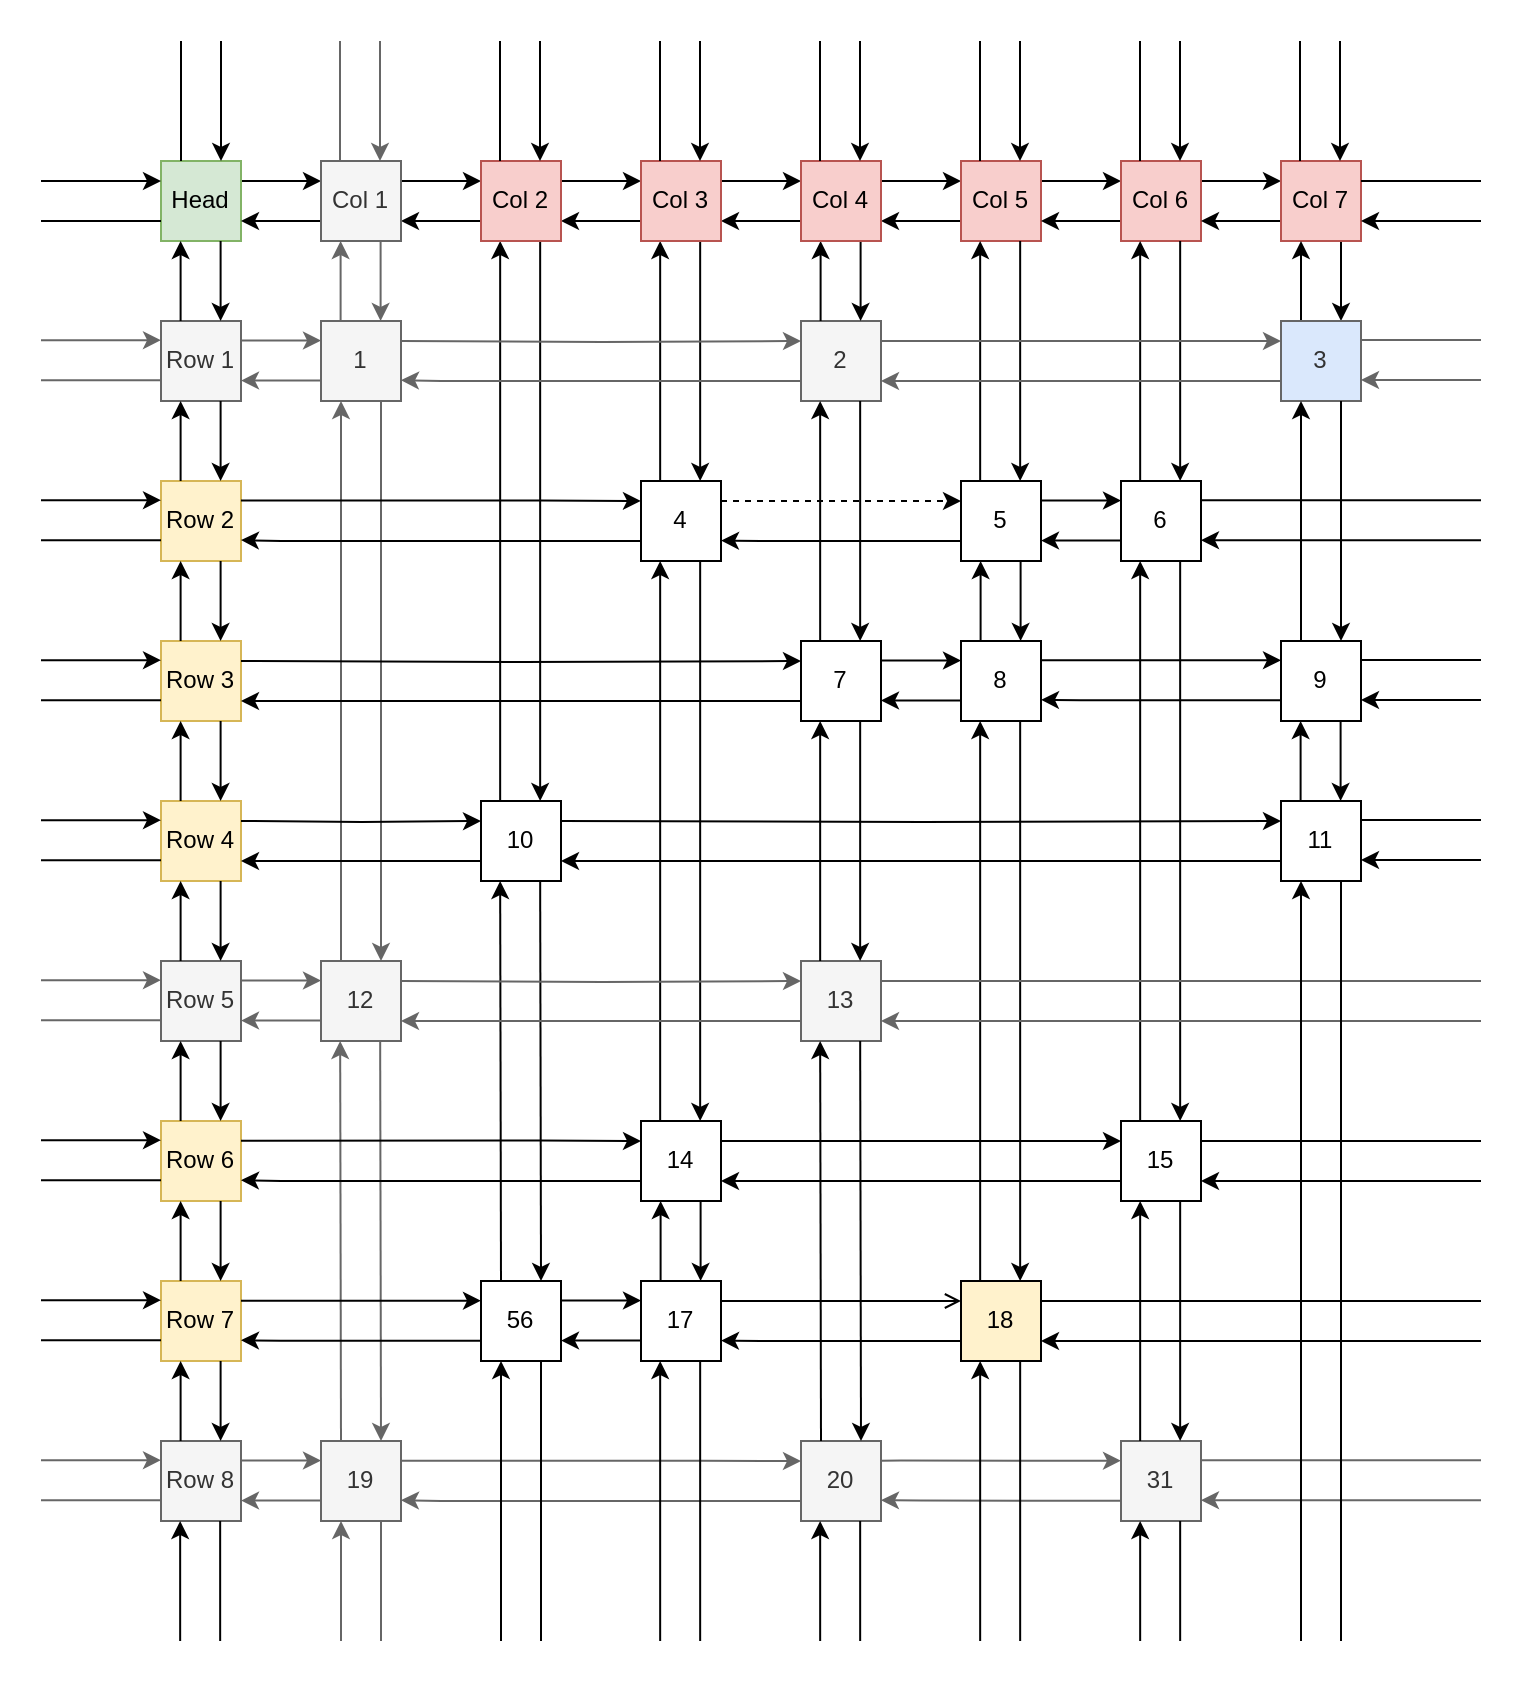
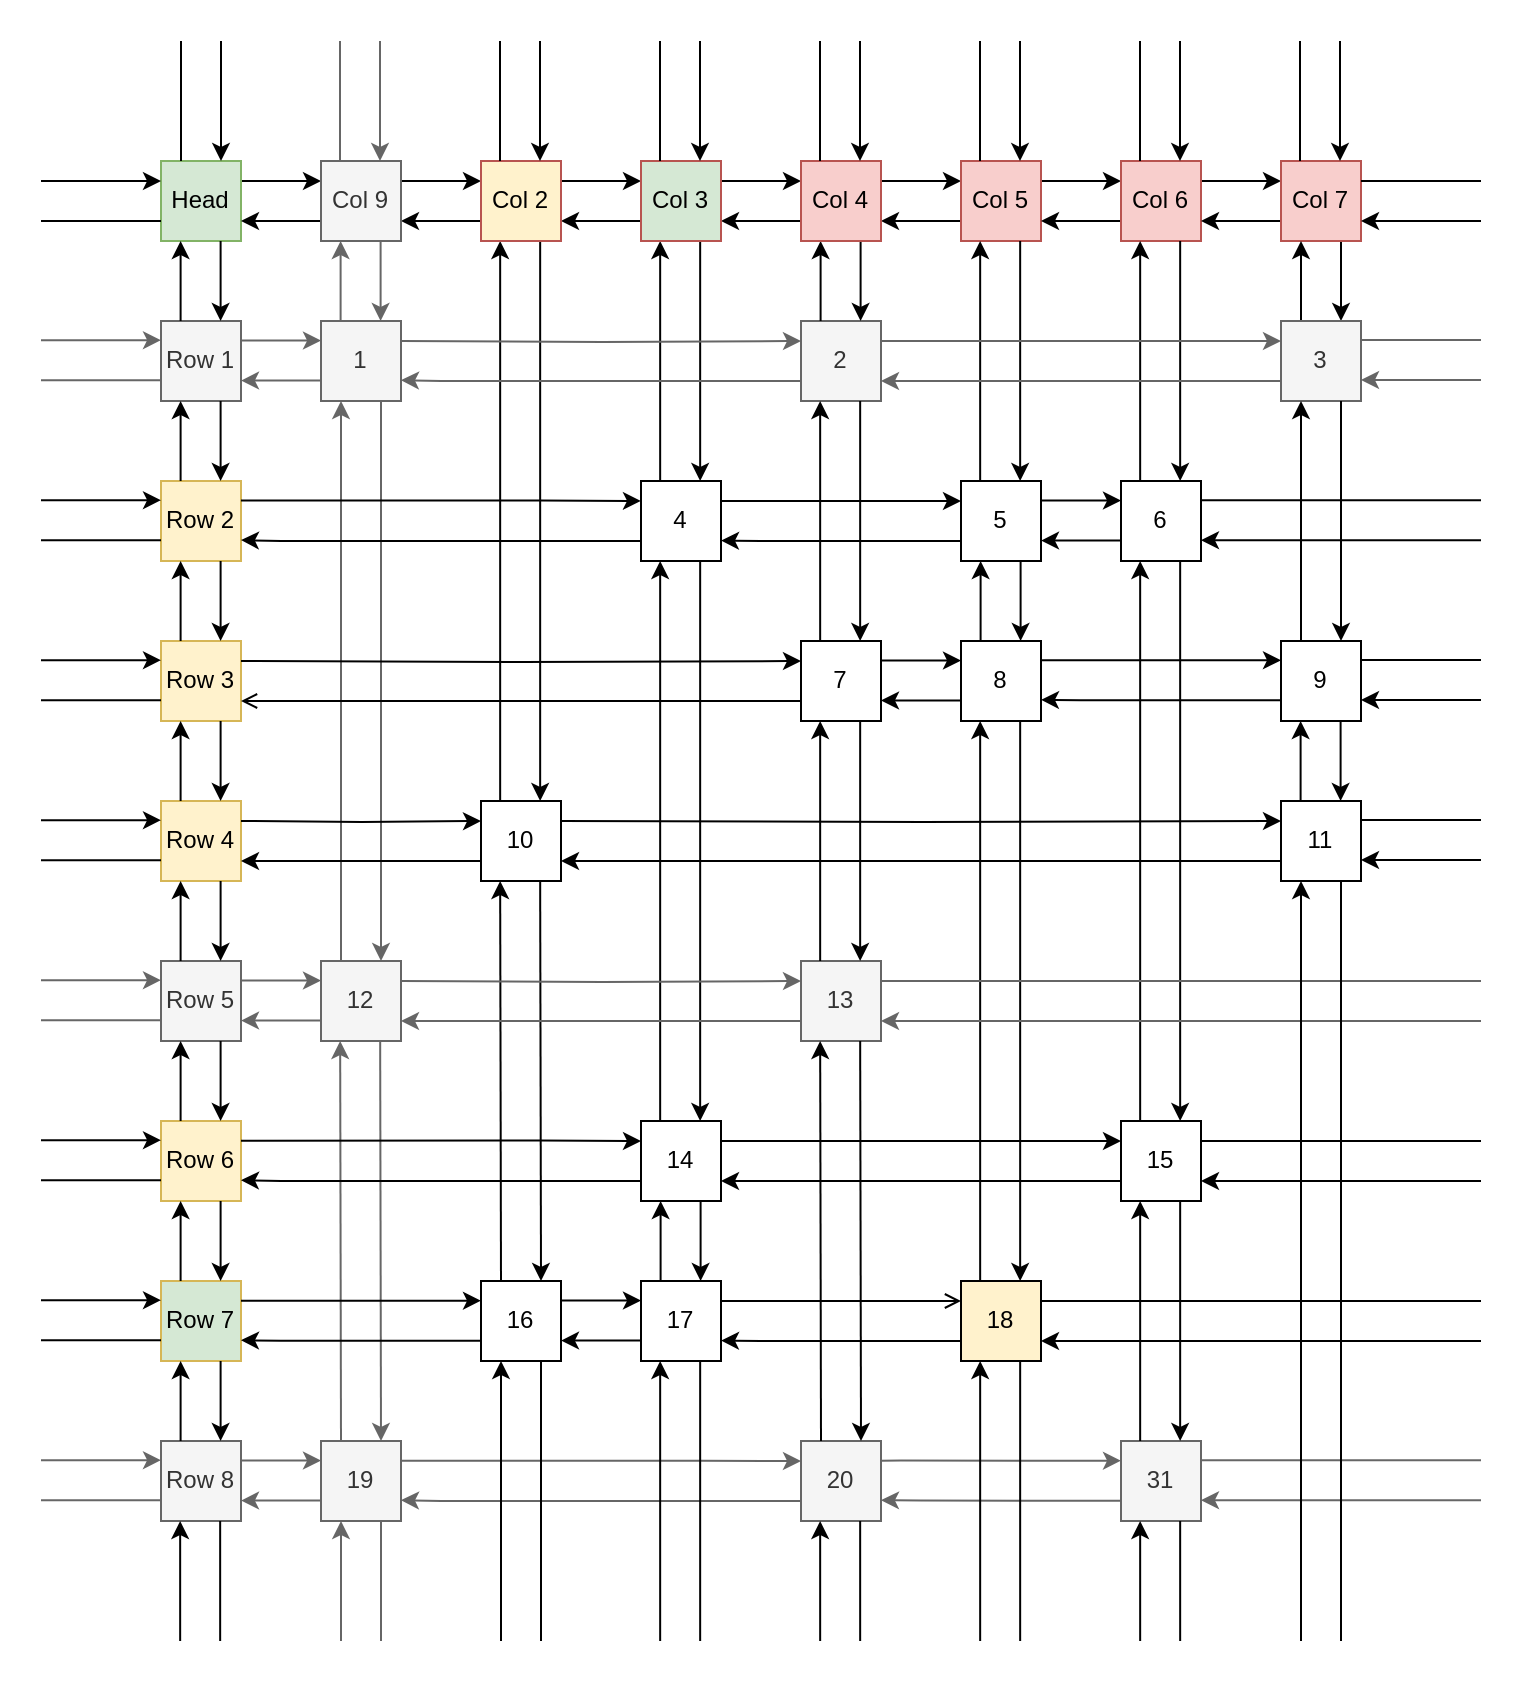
node "Col 1": label "Col 1" -> "Col 9"
node "Col 2": fillcolor #f8cecc -> #fff2cc
node "Col 3": fillcolor #f8cecc -> #d5e8d4
node "3": fillcolor #dae8fc -> #f5f5f5
edge "4" -> "5": style dashed -> solid
edge "7" -> "Row 3": arrowhead classic -> open
node "Row 7": fillcolor #fff2cc -> #d5e8d4
node "56": label "56" -> "16"
